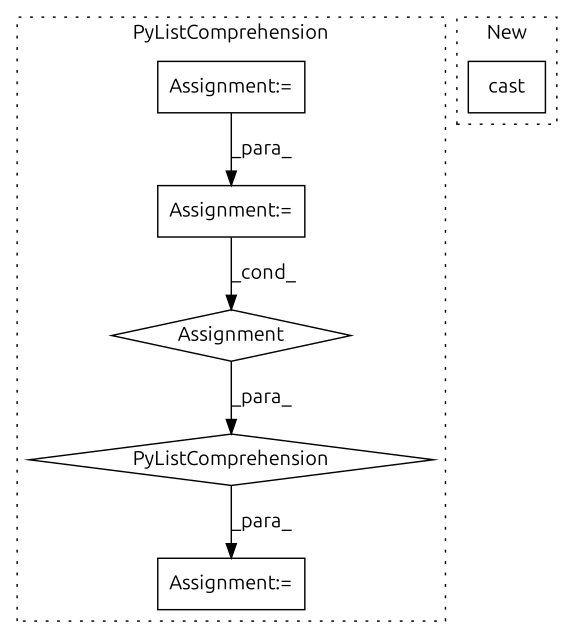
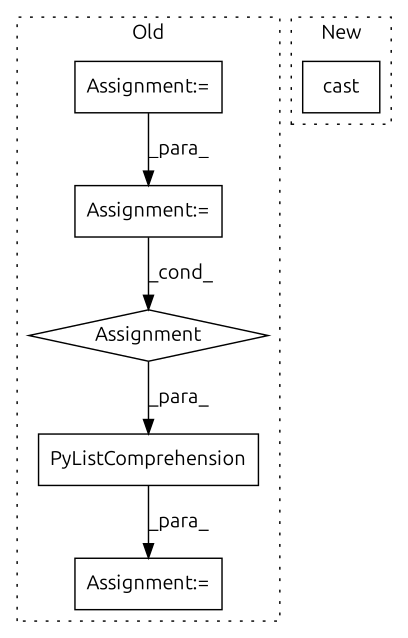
cluster "PyListComprehension": label "PyListComprehension" -> "Old"
node "PyListComprehension": shape diamond -> box
